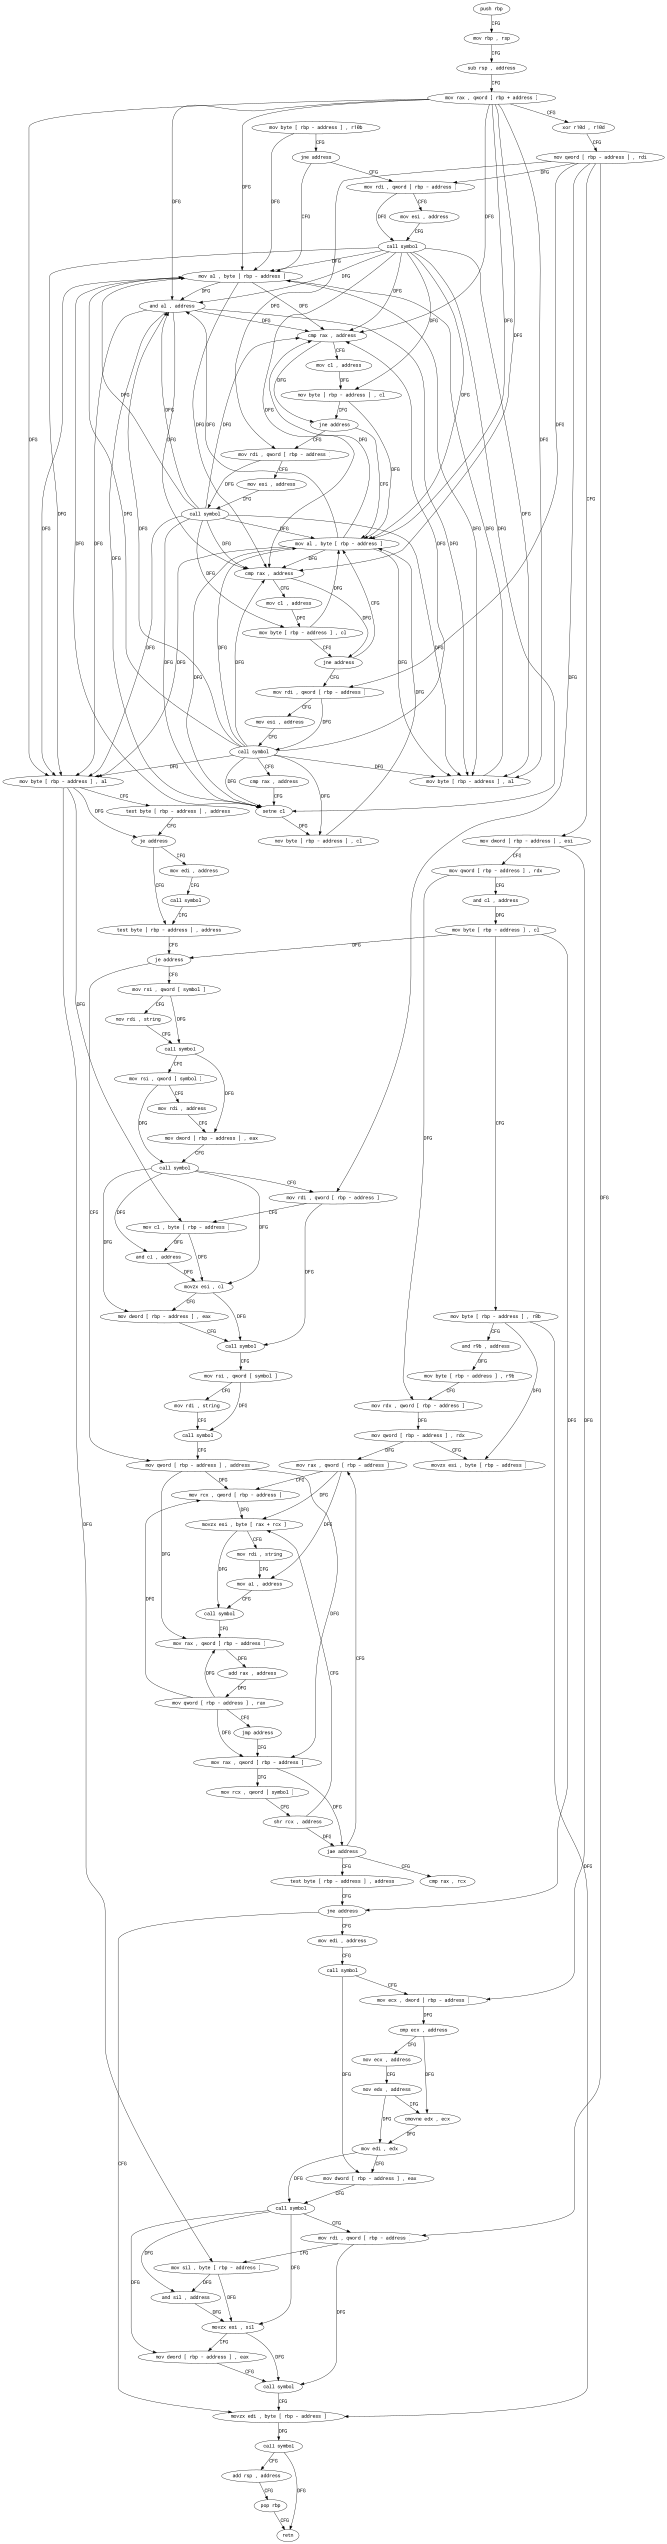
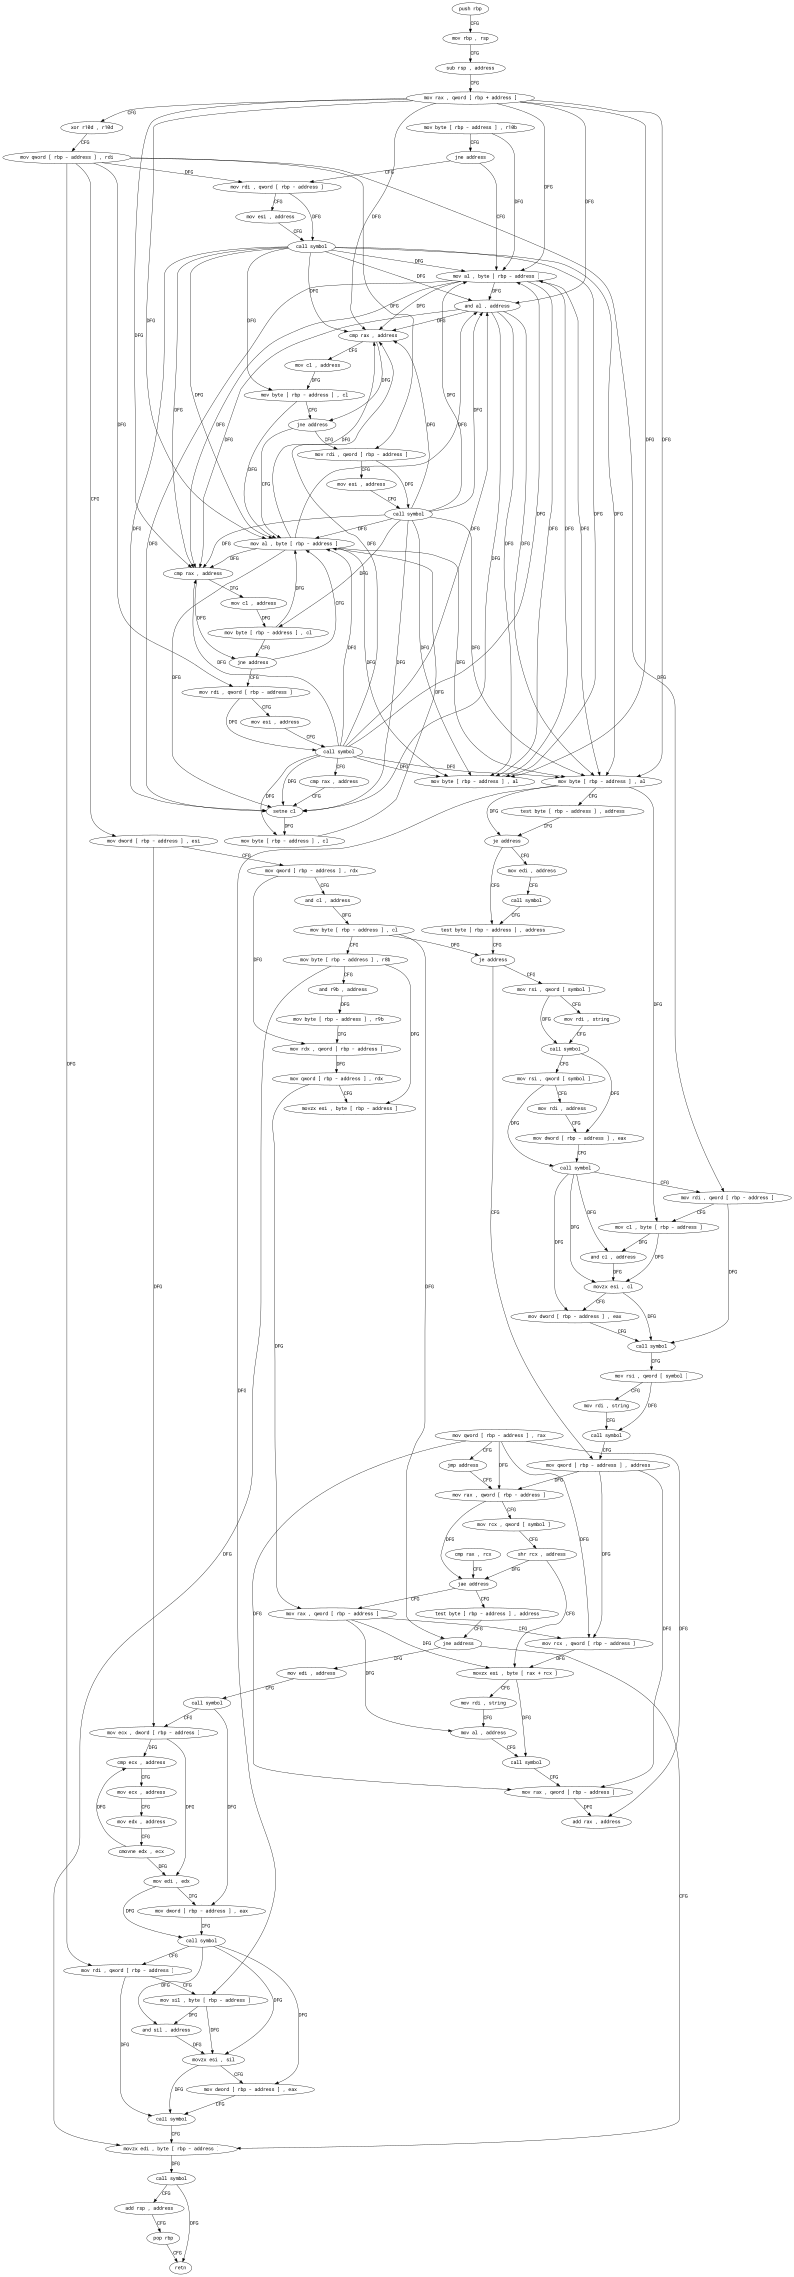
edge "add rax , address" -> "mov qword [ rbp - address ] , rax": reversed
edge "jae address" -> "cmp rax , rcx": reversed
edge "cmp ecx , address" -> "cmovne edx , ecx": reversed
edge "mov edx , address" -> "mov edi , edx": now "mov ecx , dword [ rbp - address ]" -> "mov edi , edx"
